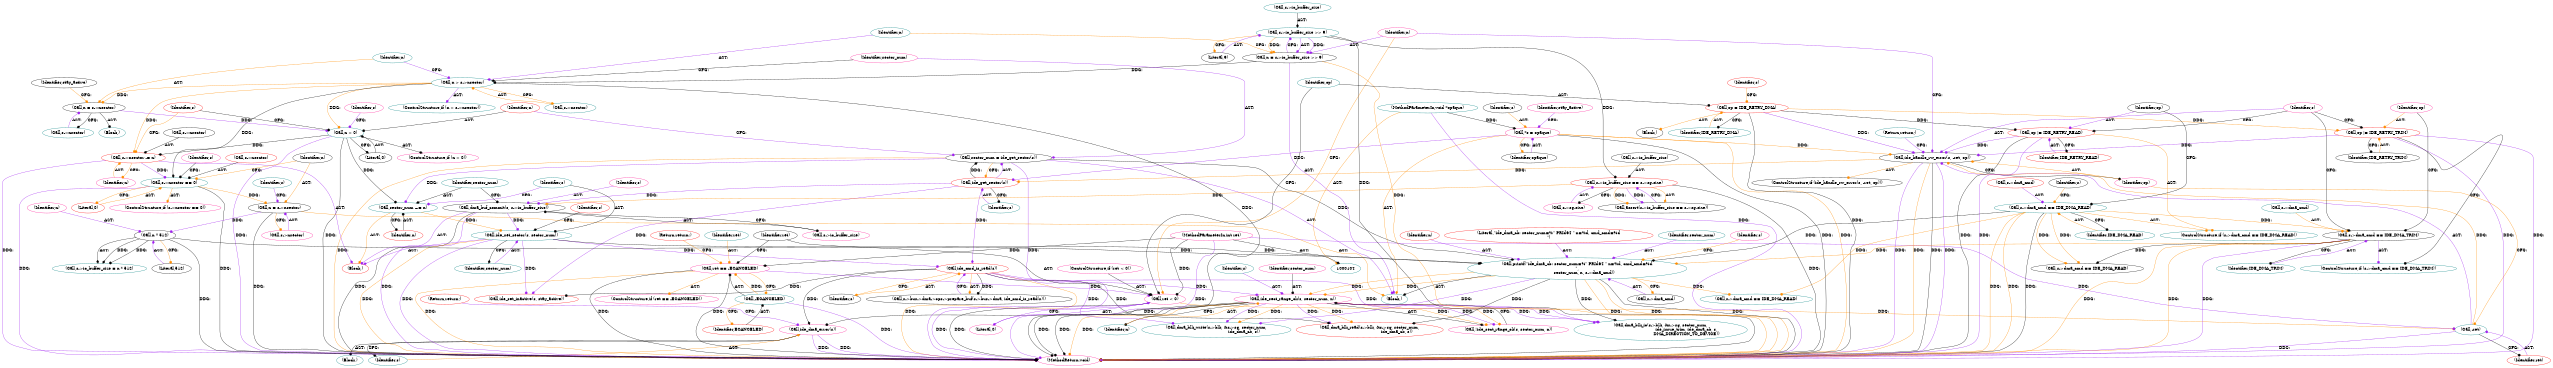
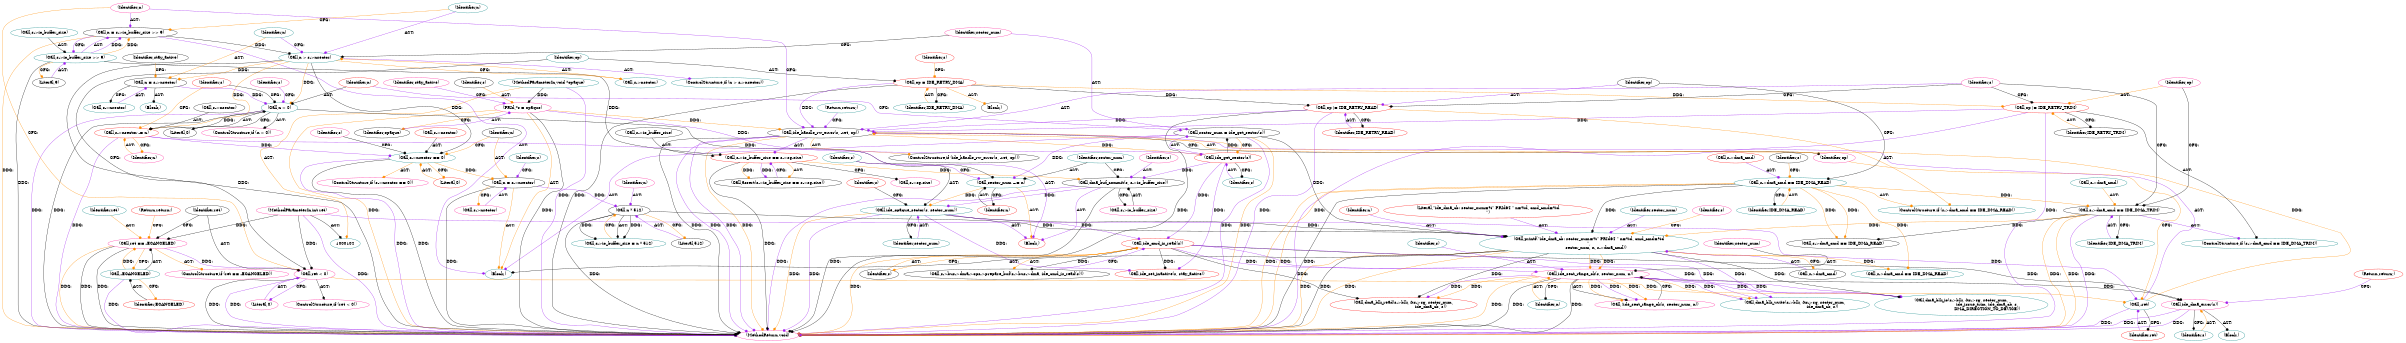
node "(Call,*s = opaque)": label "(Call,*s = opaque)" -> "(PRId,*s = opaque)"
edge "(Call,sector_num = ide_get_sector(s))" -> "(Call,ide_get_sector(s))": arrowhead diamond -> dot
edge "(Call,s->sg.size)" -> "(Call,s->io_buffer_size == s->sg.size)": now "(Call,ide_handle_rw_error(s, -ret, op))" -> "(Call,s->io_buffer_size == s->sg.size)"
edge "(Call,op |= IDE_RETRY_TRIM)" -> "(ControlStructure,if (s->dma_cmd == IDE_DMA_TRIM))": label "CFG: " -> "AST: "
edge "(Call,s->io_buffer_size = n * 512)" -> "(Call,n * 512)": added, label "CFG:"
node "(Call,ide_set_sector(s, sector_num))": label "(Call,ide_set_sector(s, sector_num))" -> "(Call,ide_opaque_sector(s, sector_num))"
edge "(ControlStructure,if (ret < 0))" -> "(Call,ret < 0)": reversed
